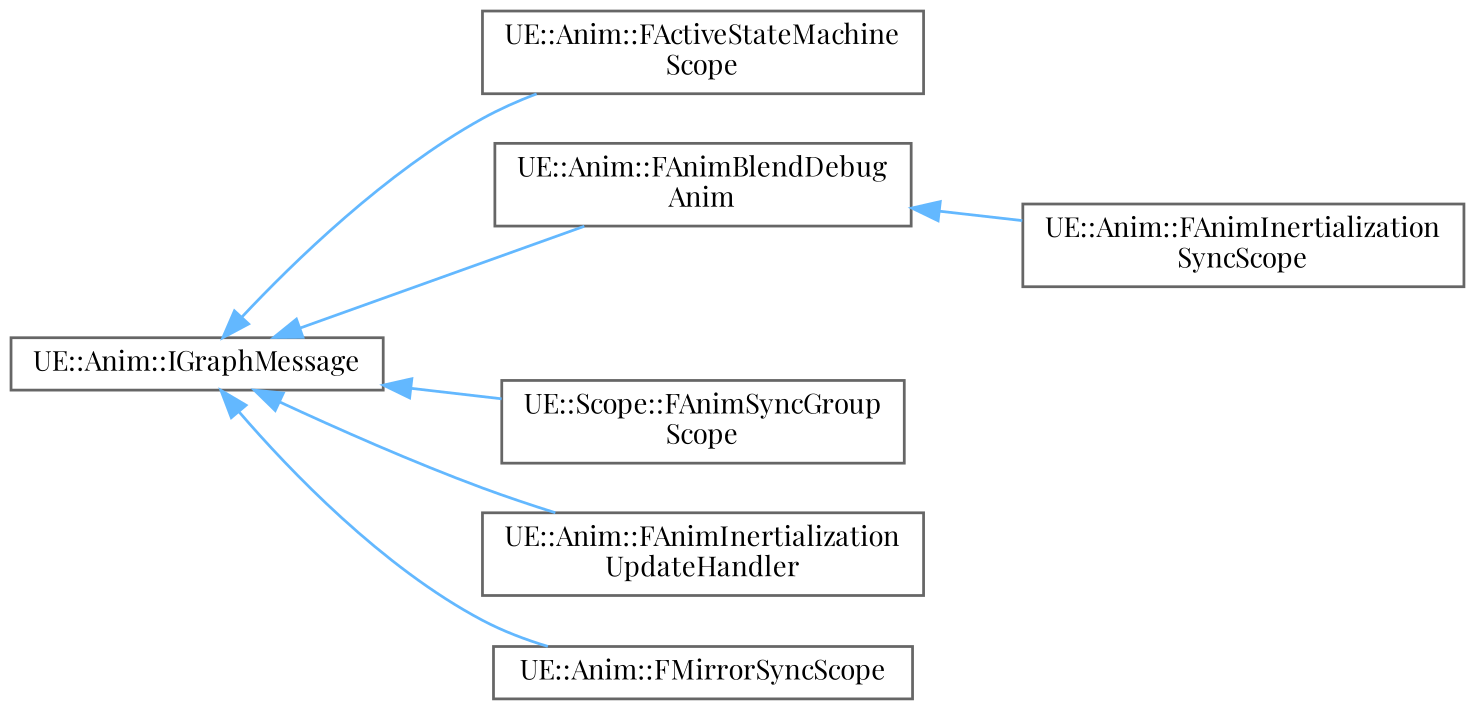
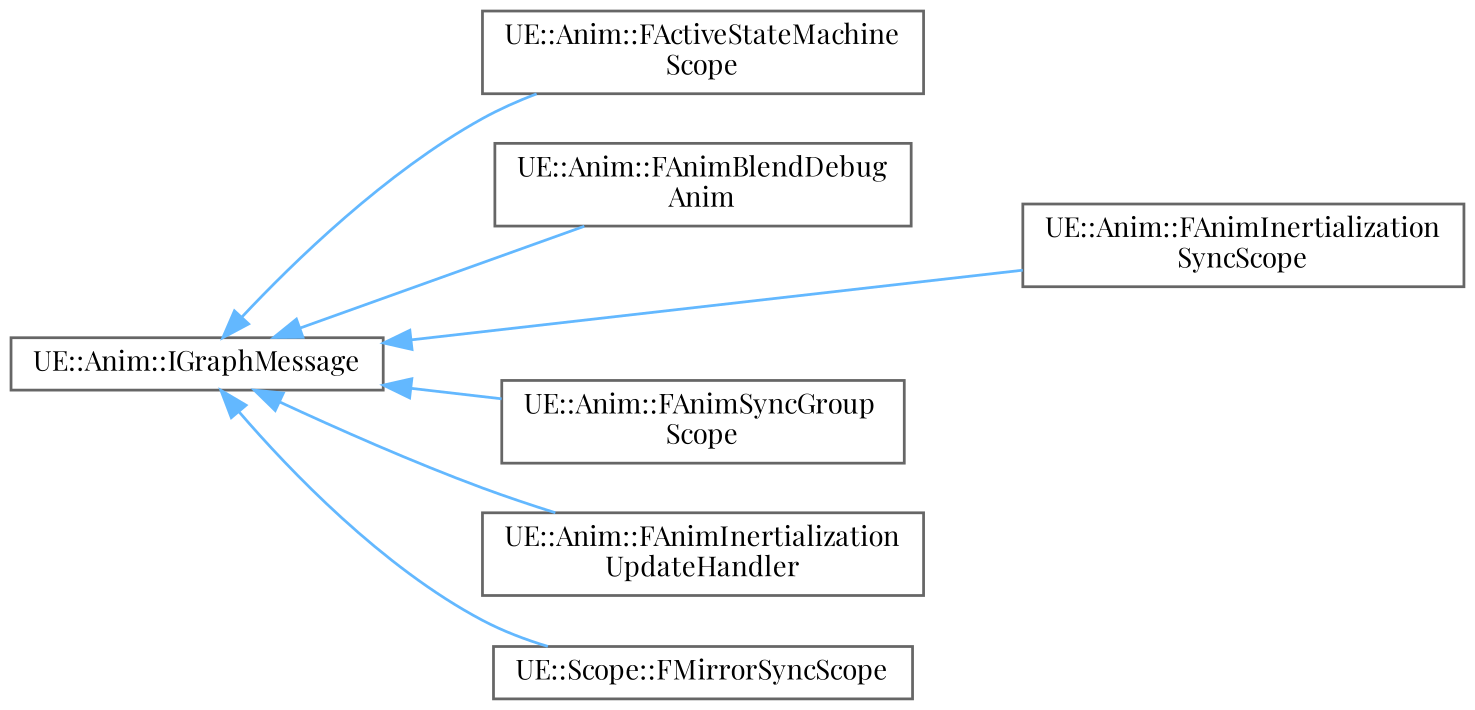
edge "UE::Anim::FAnimInertialization SyncScope" -> "UE::Anim::FAnimBlendDebug Anim": now "UE::Anim::FAnimInertialization SyncScope" -> "UE::Anim::IGraphMessage"
node "UE::Scope::FAnimSyncGroup Scope": label "UE::Scope::FAnimSyncGroup Scope" -> "UE::Anim::FAnimSyncGroup Scope"
node "UE::Anim::FMirrorSyncScope": label "UE::Anim::FMirrorSyncScope" -> "UE::Scope::FMirrorSyncScope"
